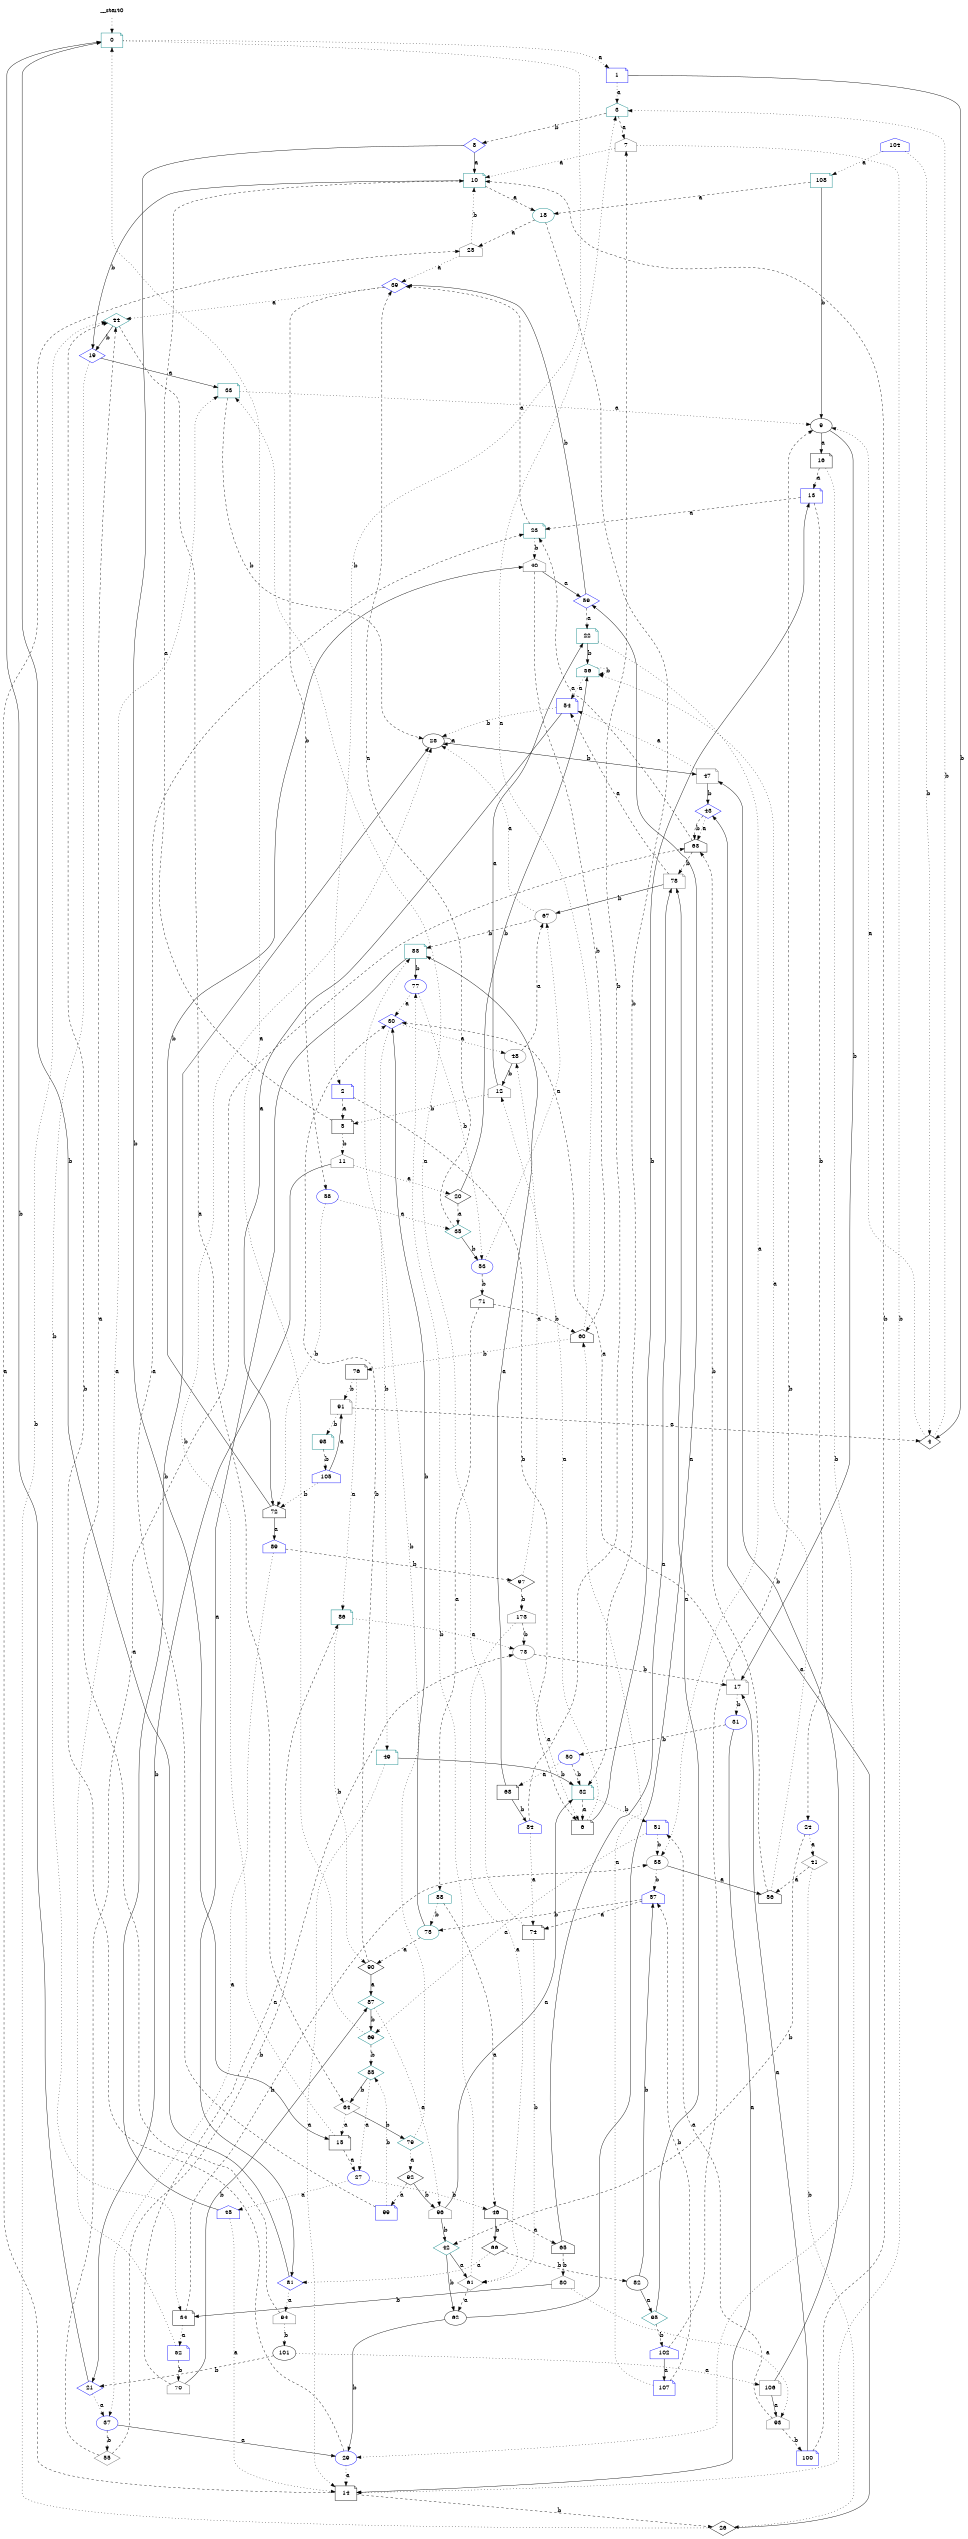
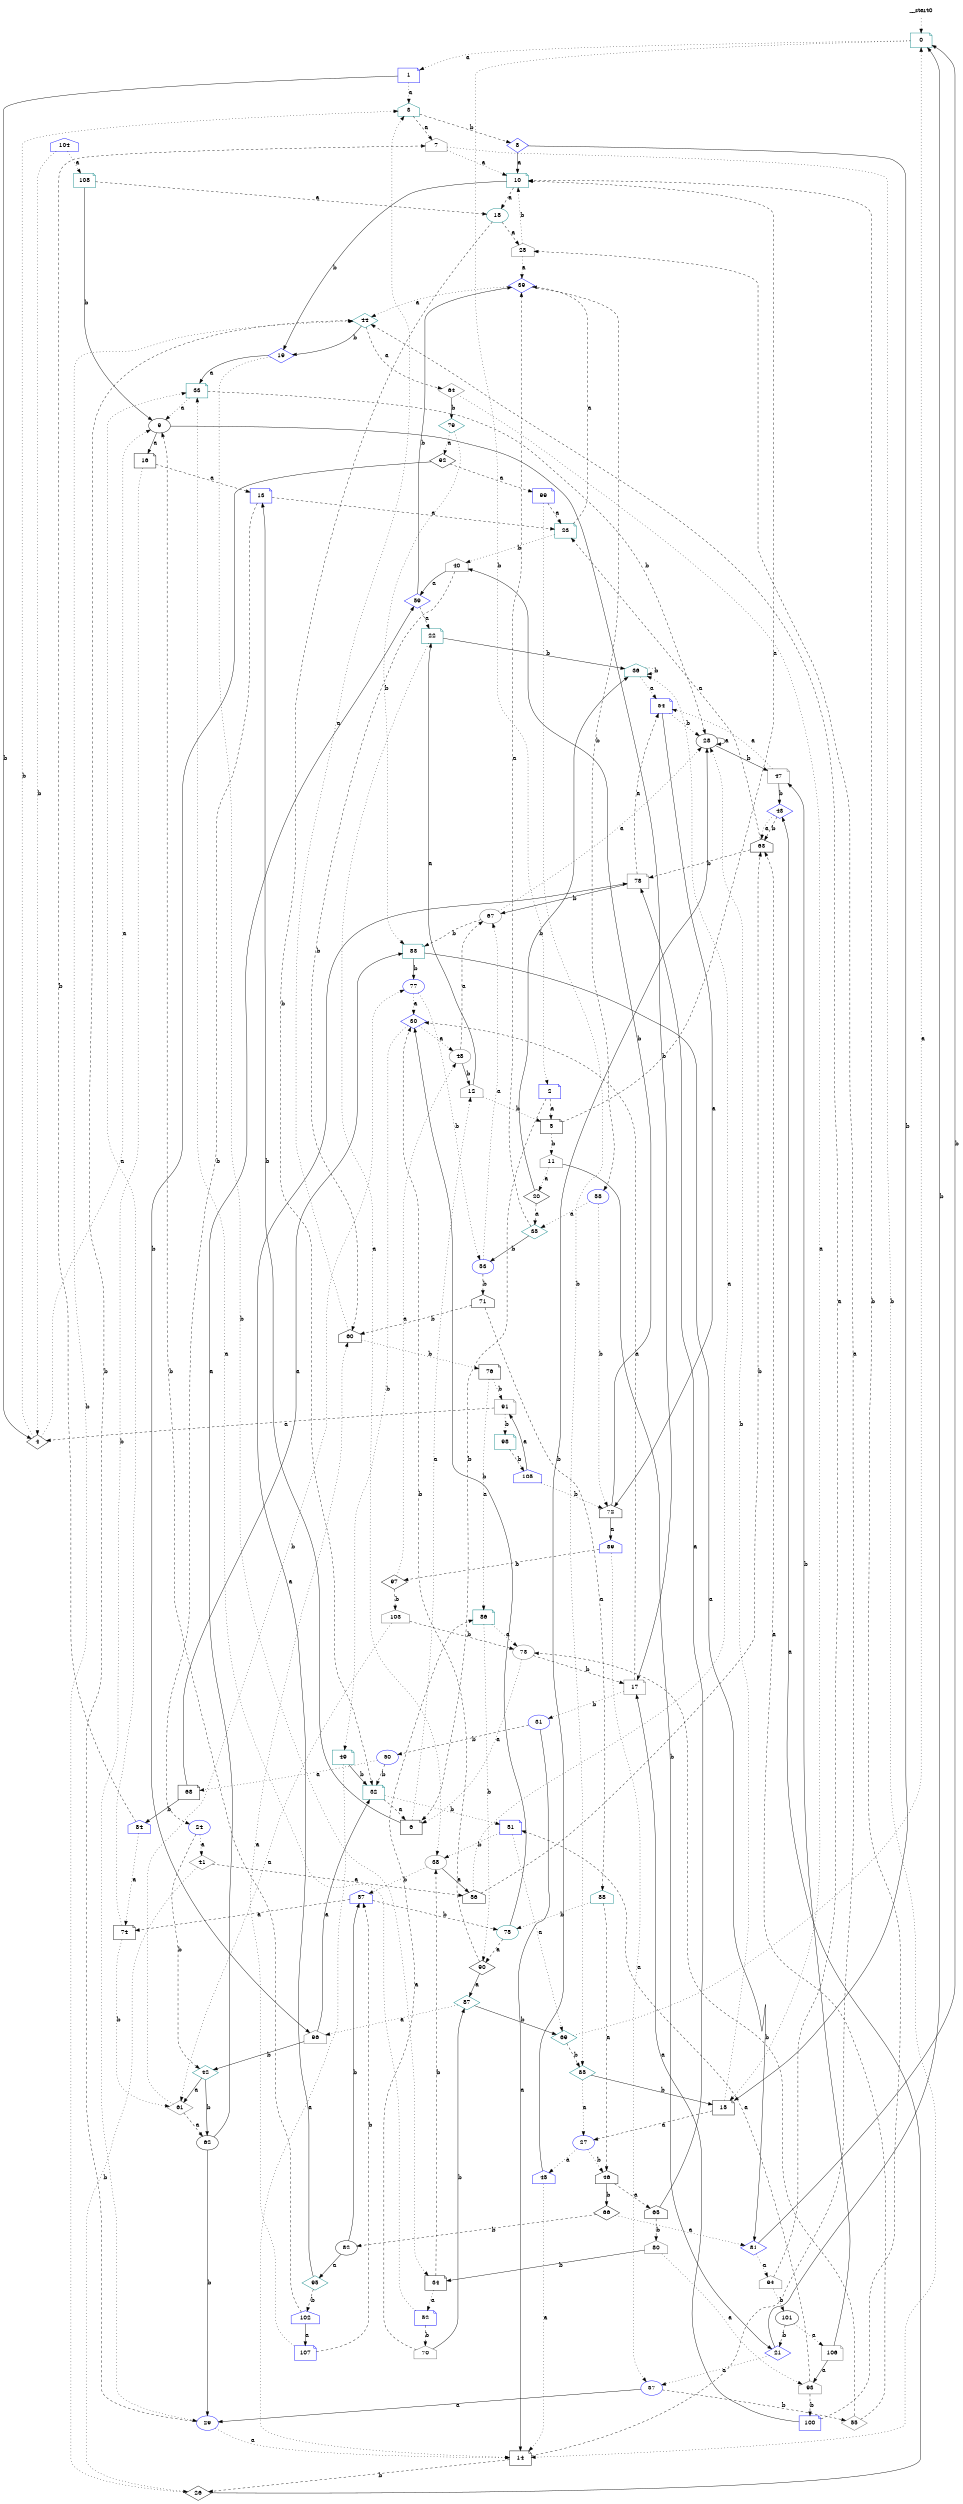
node "173": label "173" -> "103"
edge "85" -> "64": now "85" -> "15"
